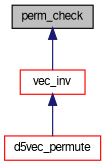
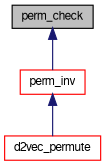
node "vec_inv": label "vec_inv" -> "perm_inv"
node "d5vec_permute": label "d5vec_permute" -> "d2vec_permute"
